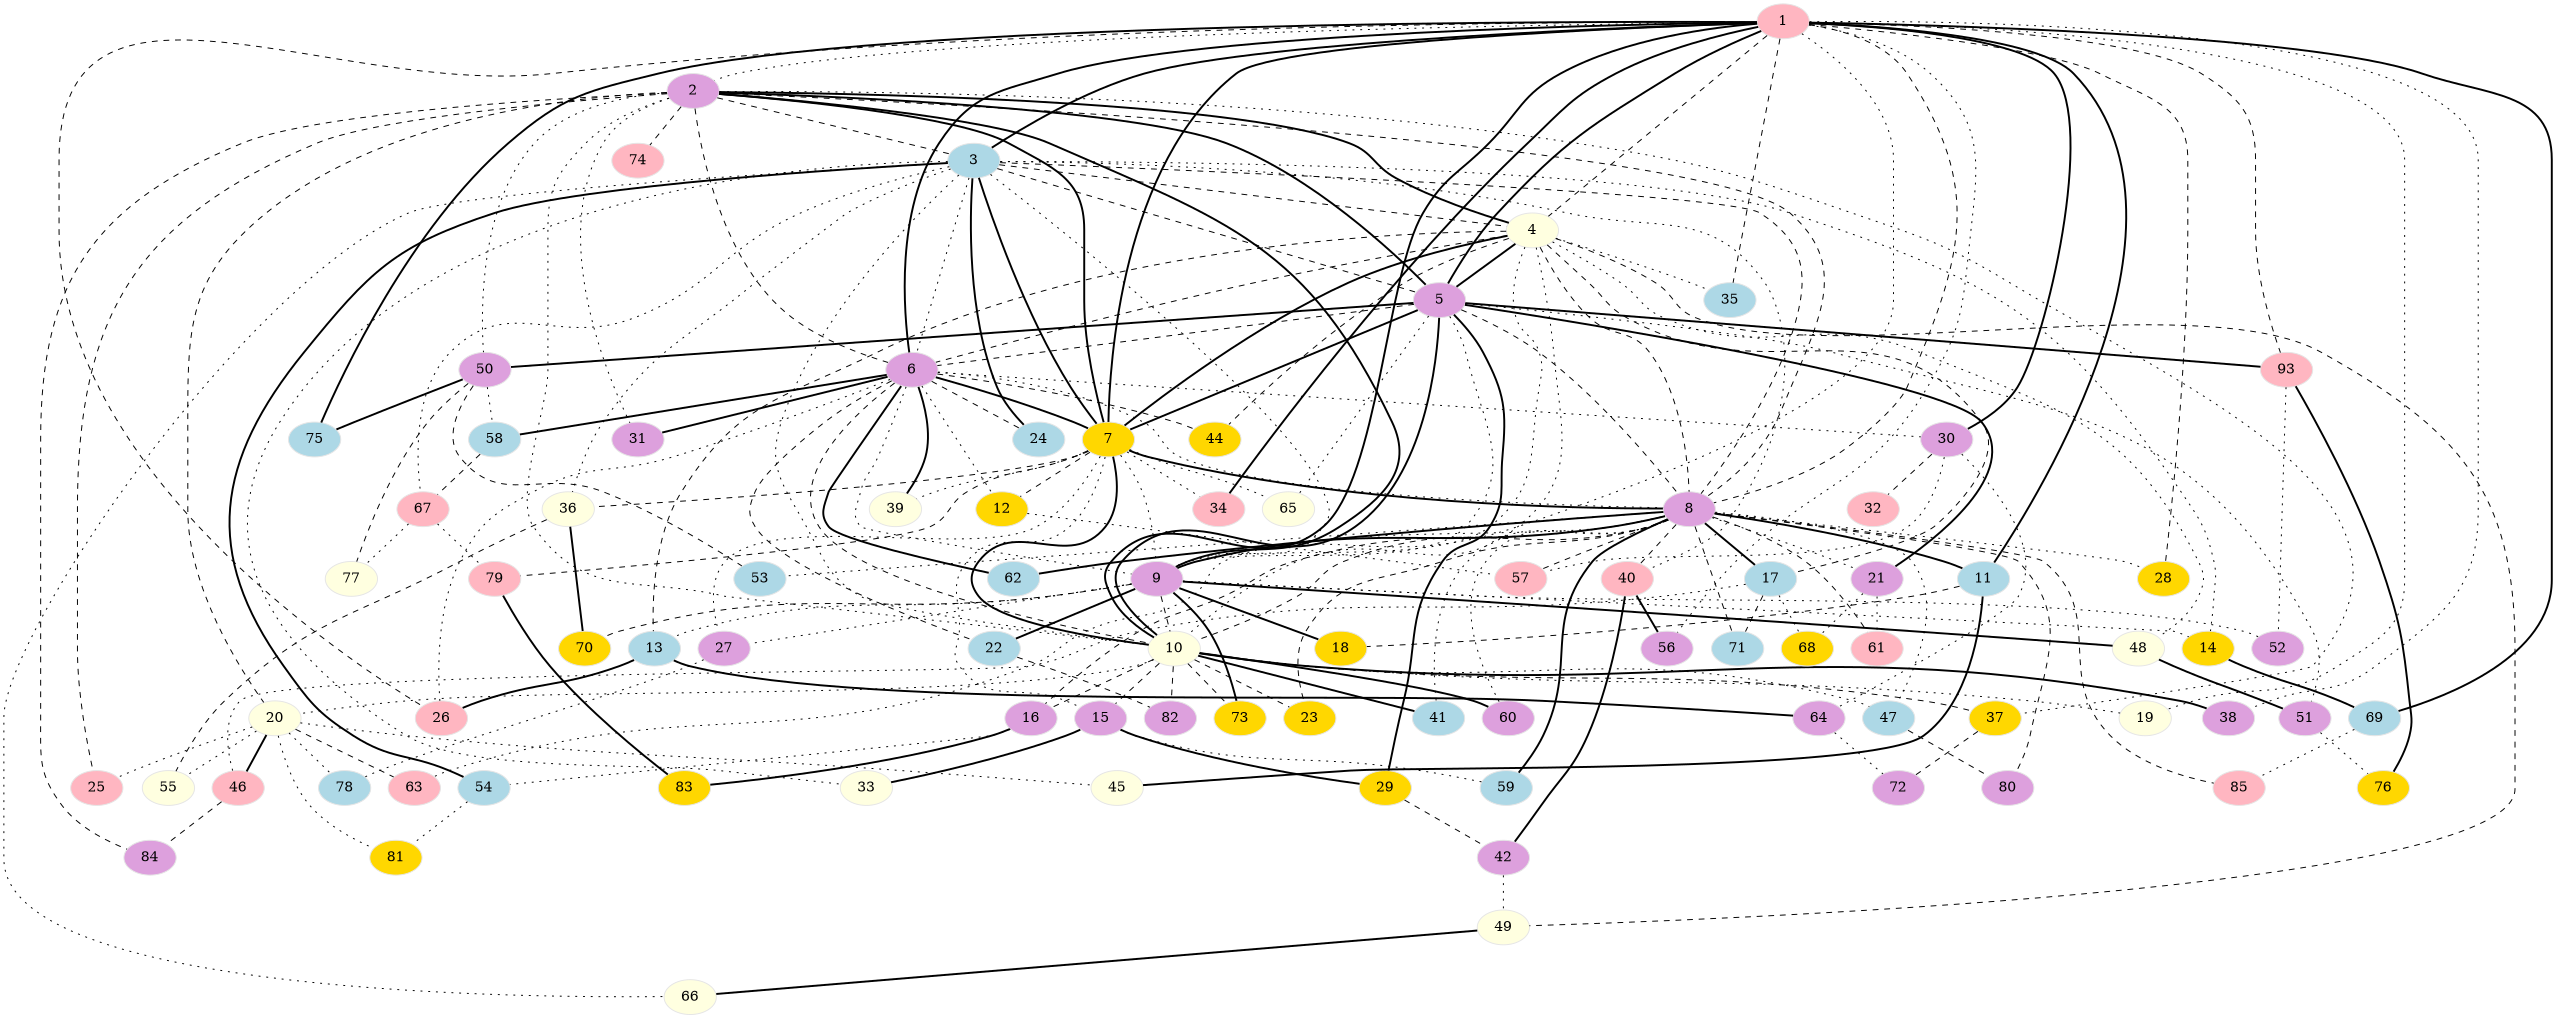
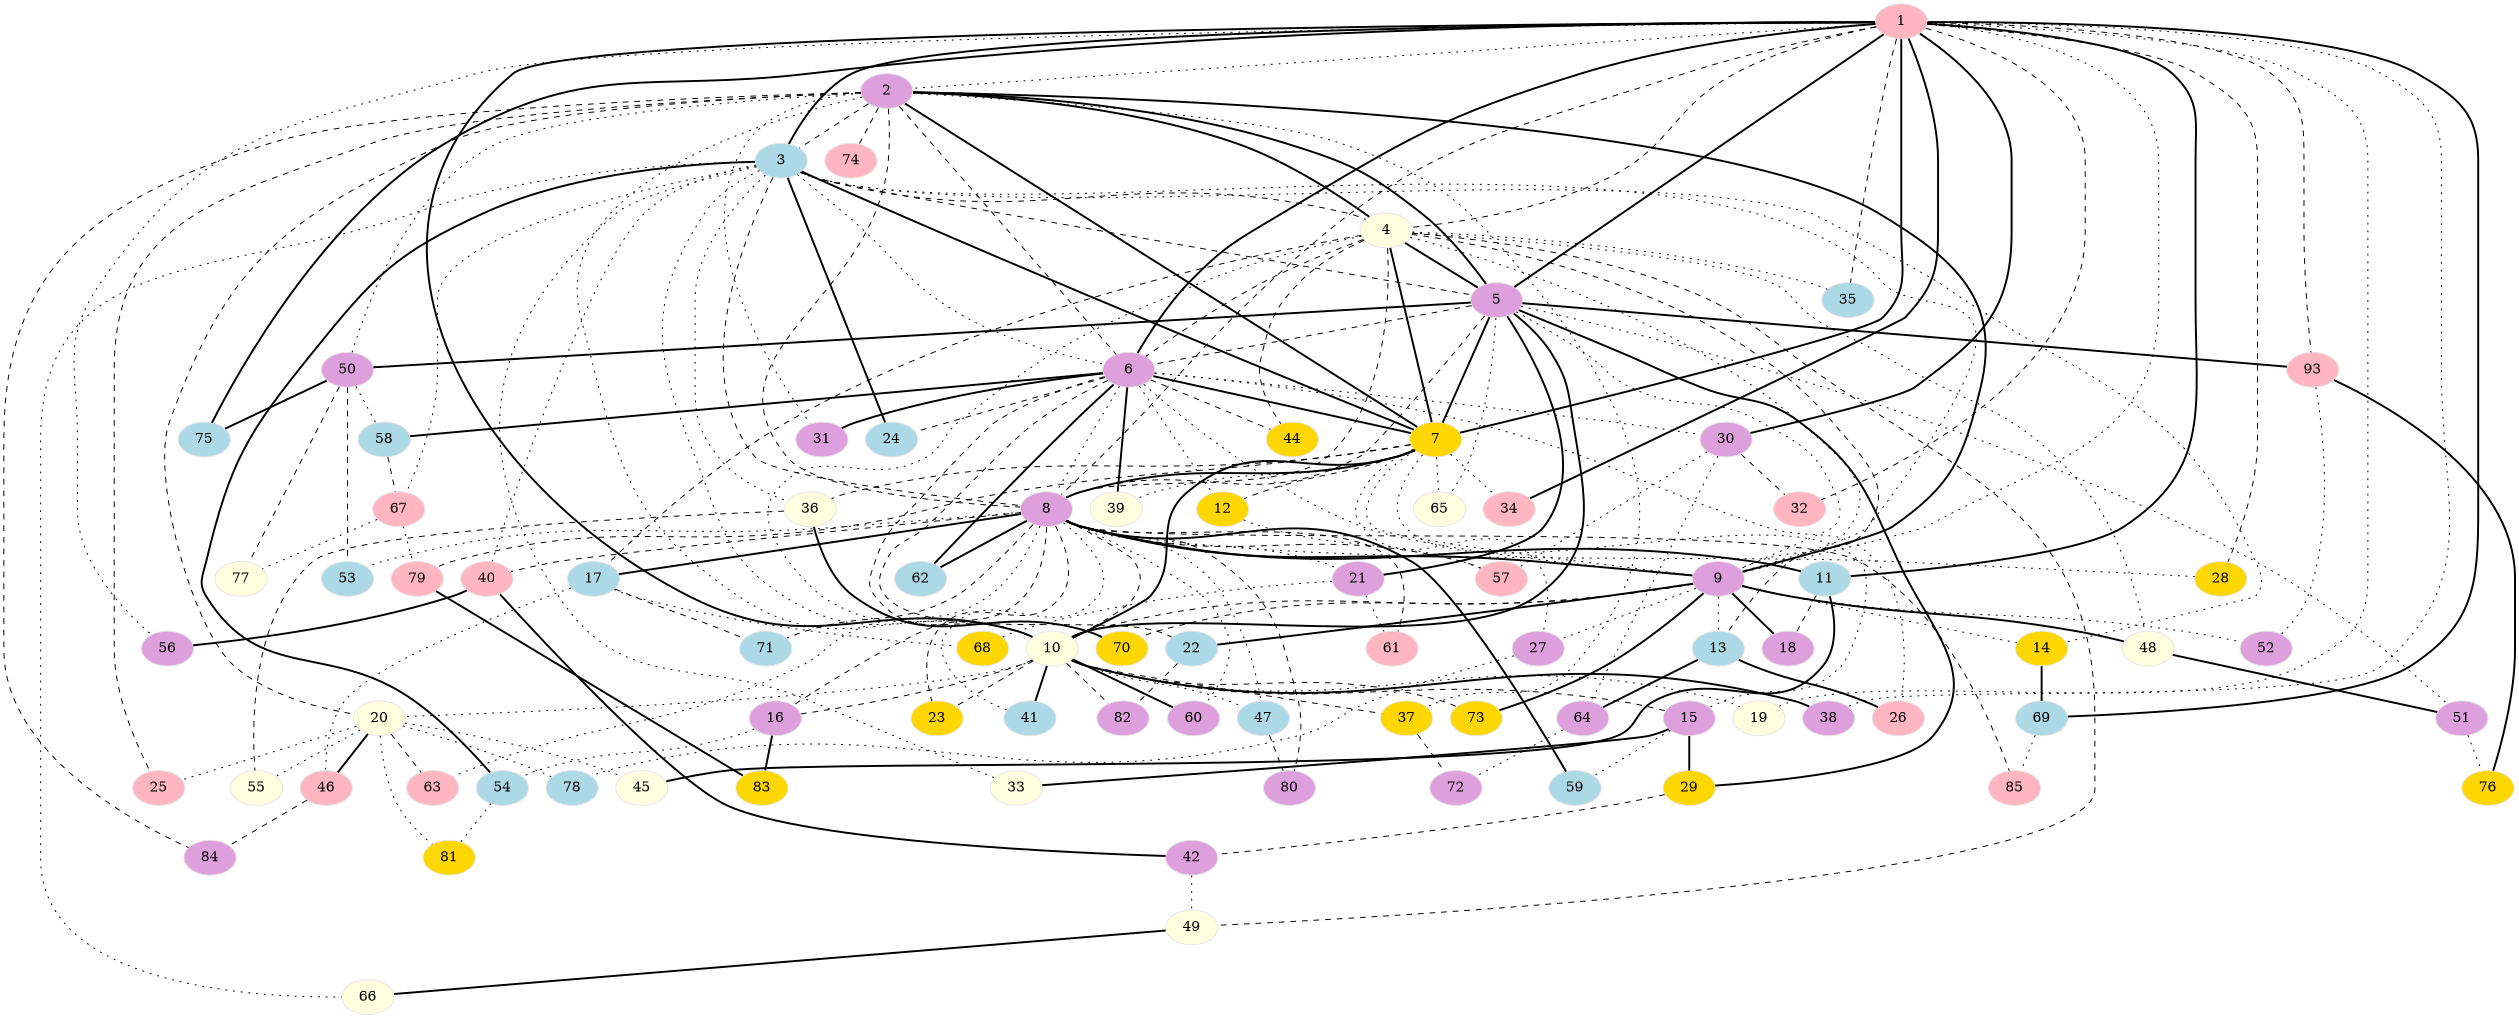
edge "1" -- "26": now "1" -- "32"
node "18": fillcolor gold -> plum
